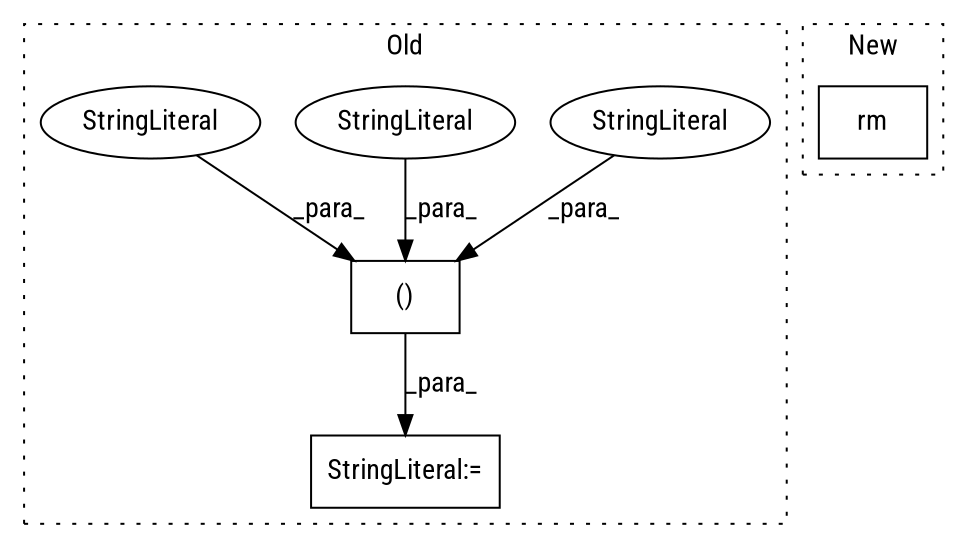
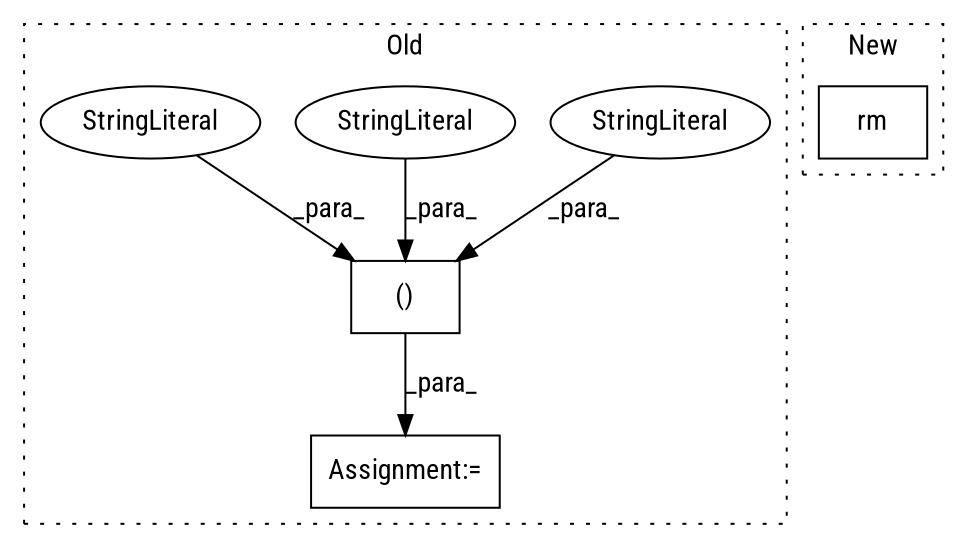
node "StringLiteral:=": label "StringLiteral:=" -> "Assignment:="
